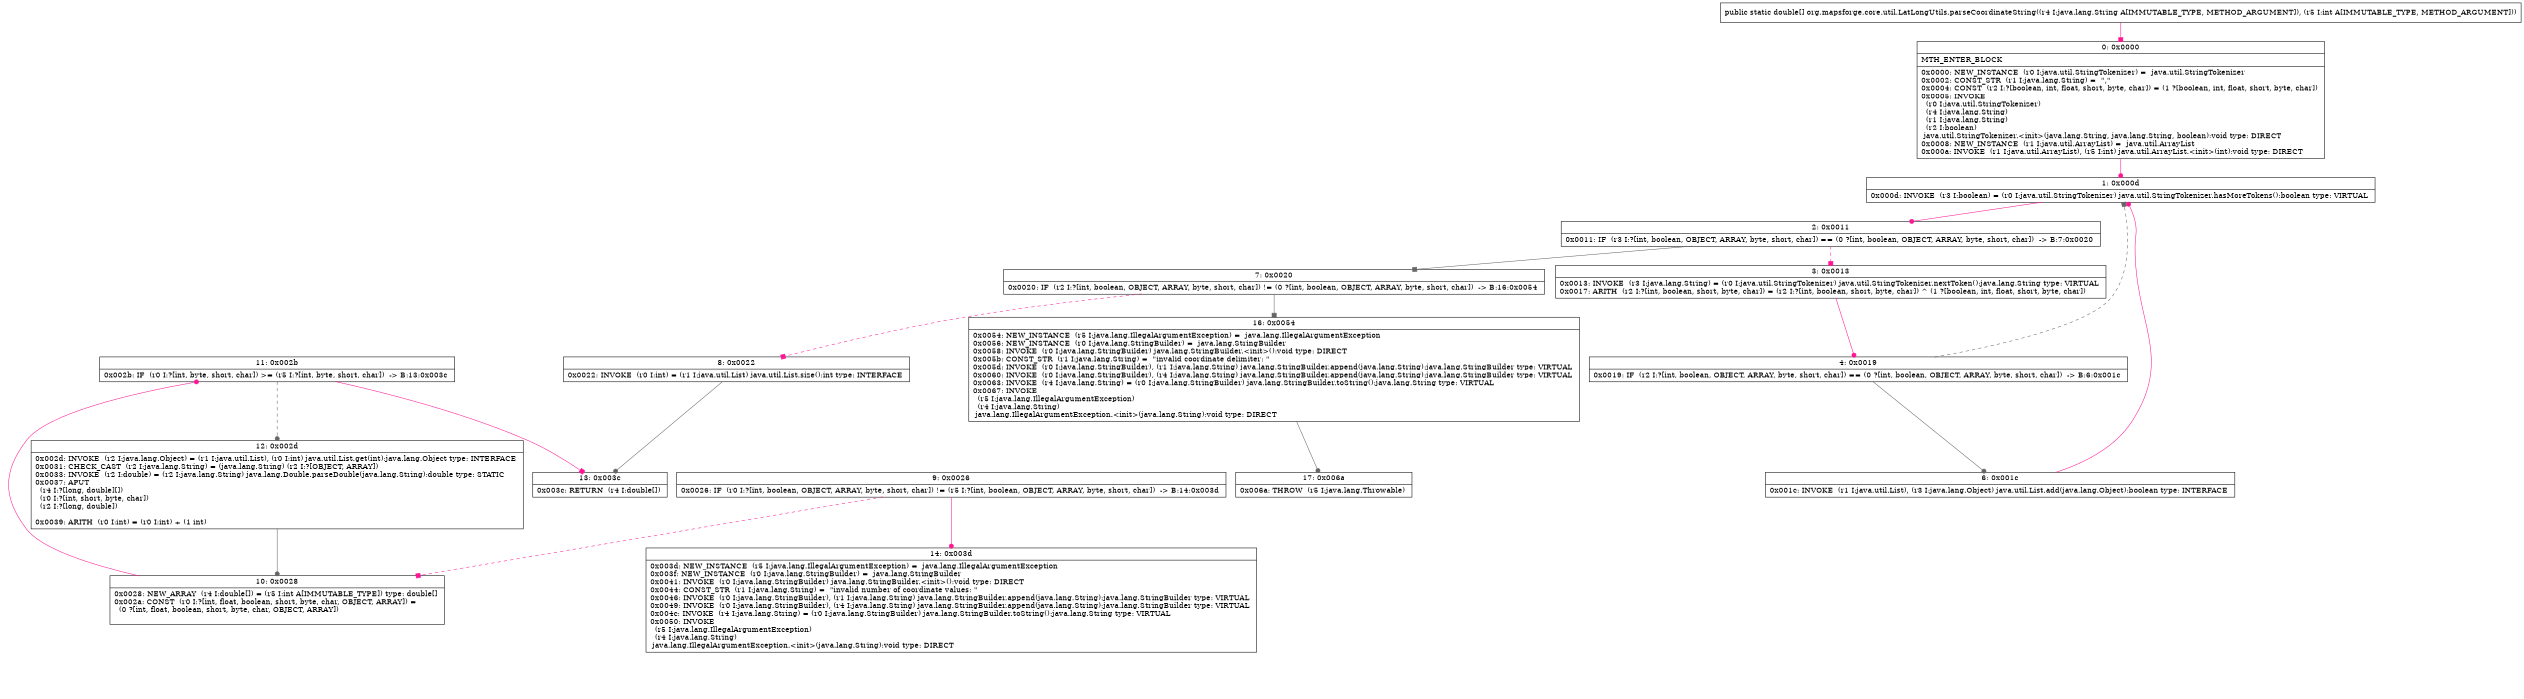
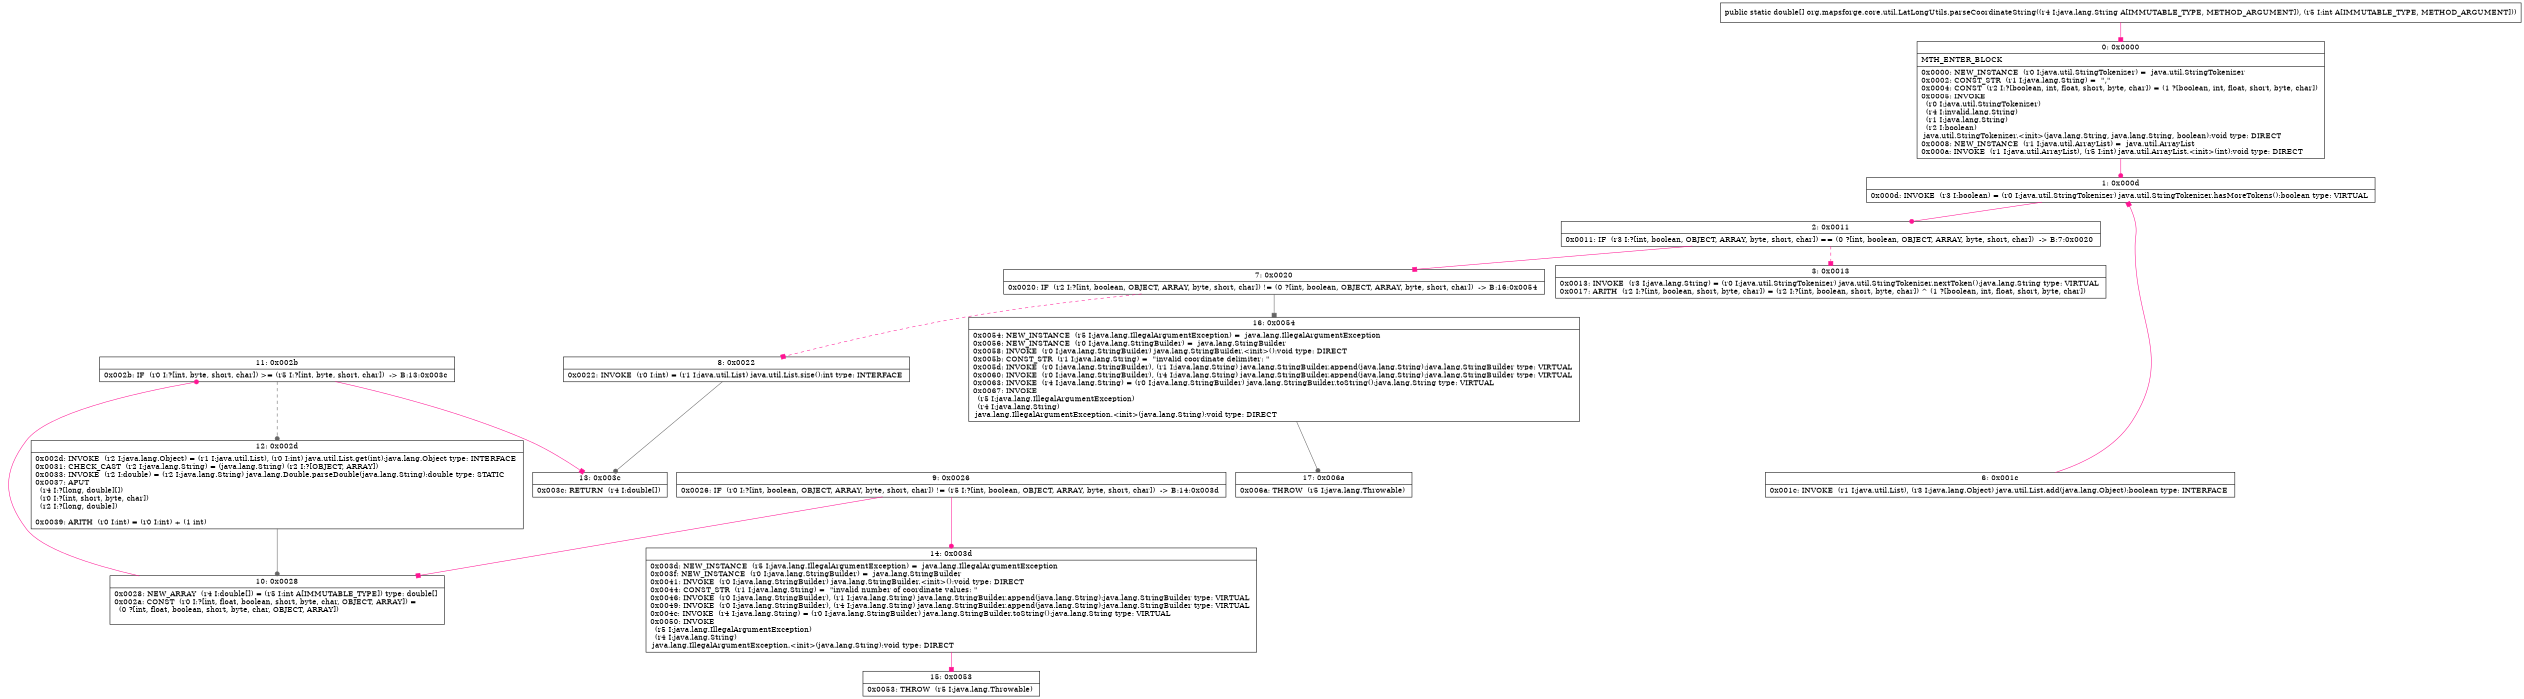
node "0: 0x0000": text "(r4 I:java.lang.String)" -> "(r4 I:invalid.lang.String)"
edge "2: 0x0011" -> "7: 0x0020": color gray40 -> deeppink
edge "6: 0x001c" -> "1: 0x000d": arrowhead dot -> box
node "4: 0x0019": removed
edge "9: 0x0026" -> "10: 0x0028": style dashed -> solid
node "15: 0x0053": added
